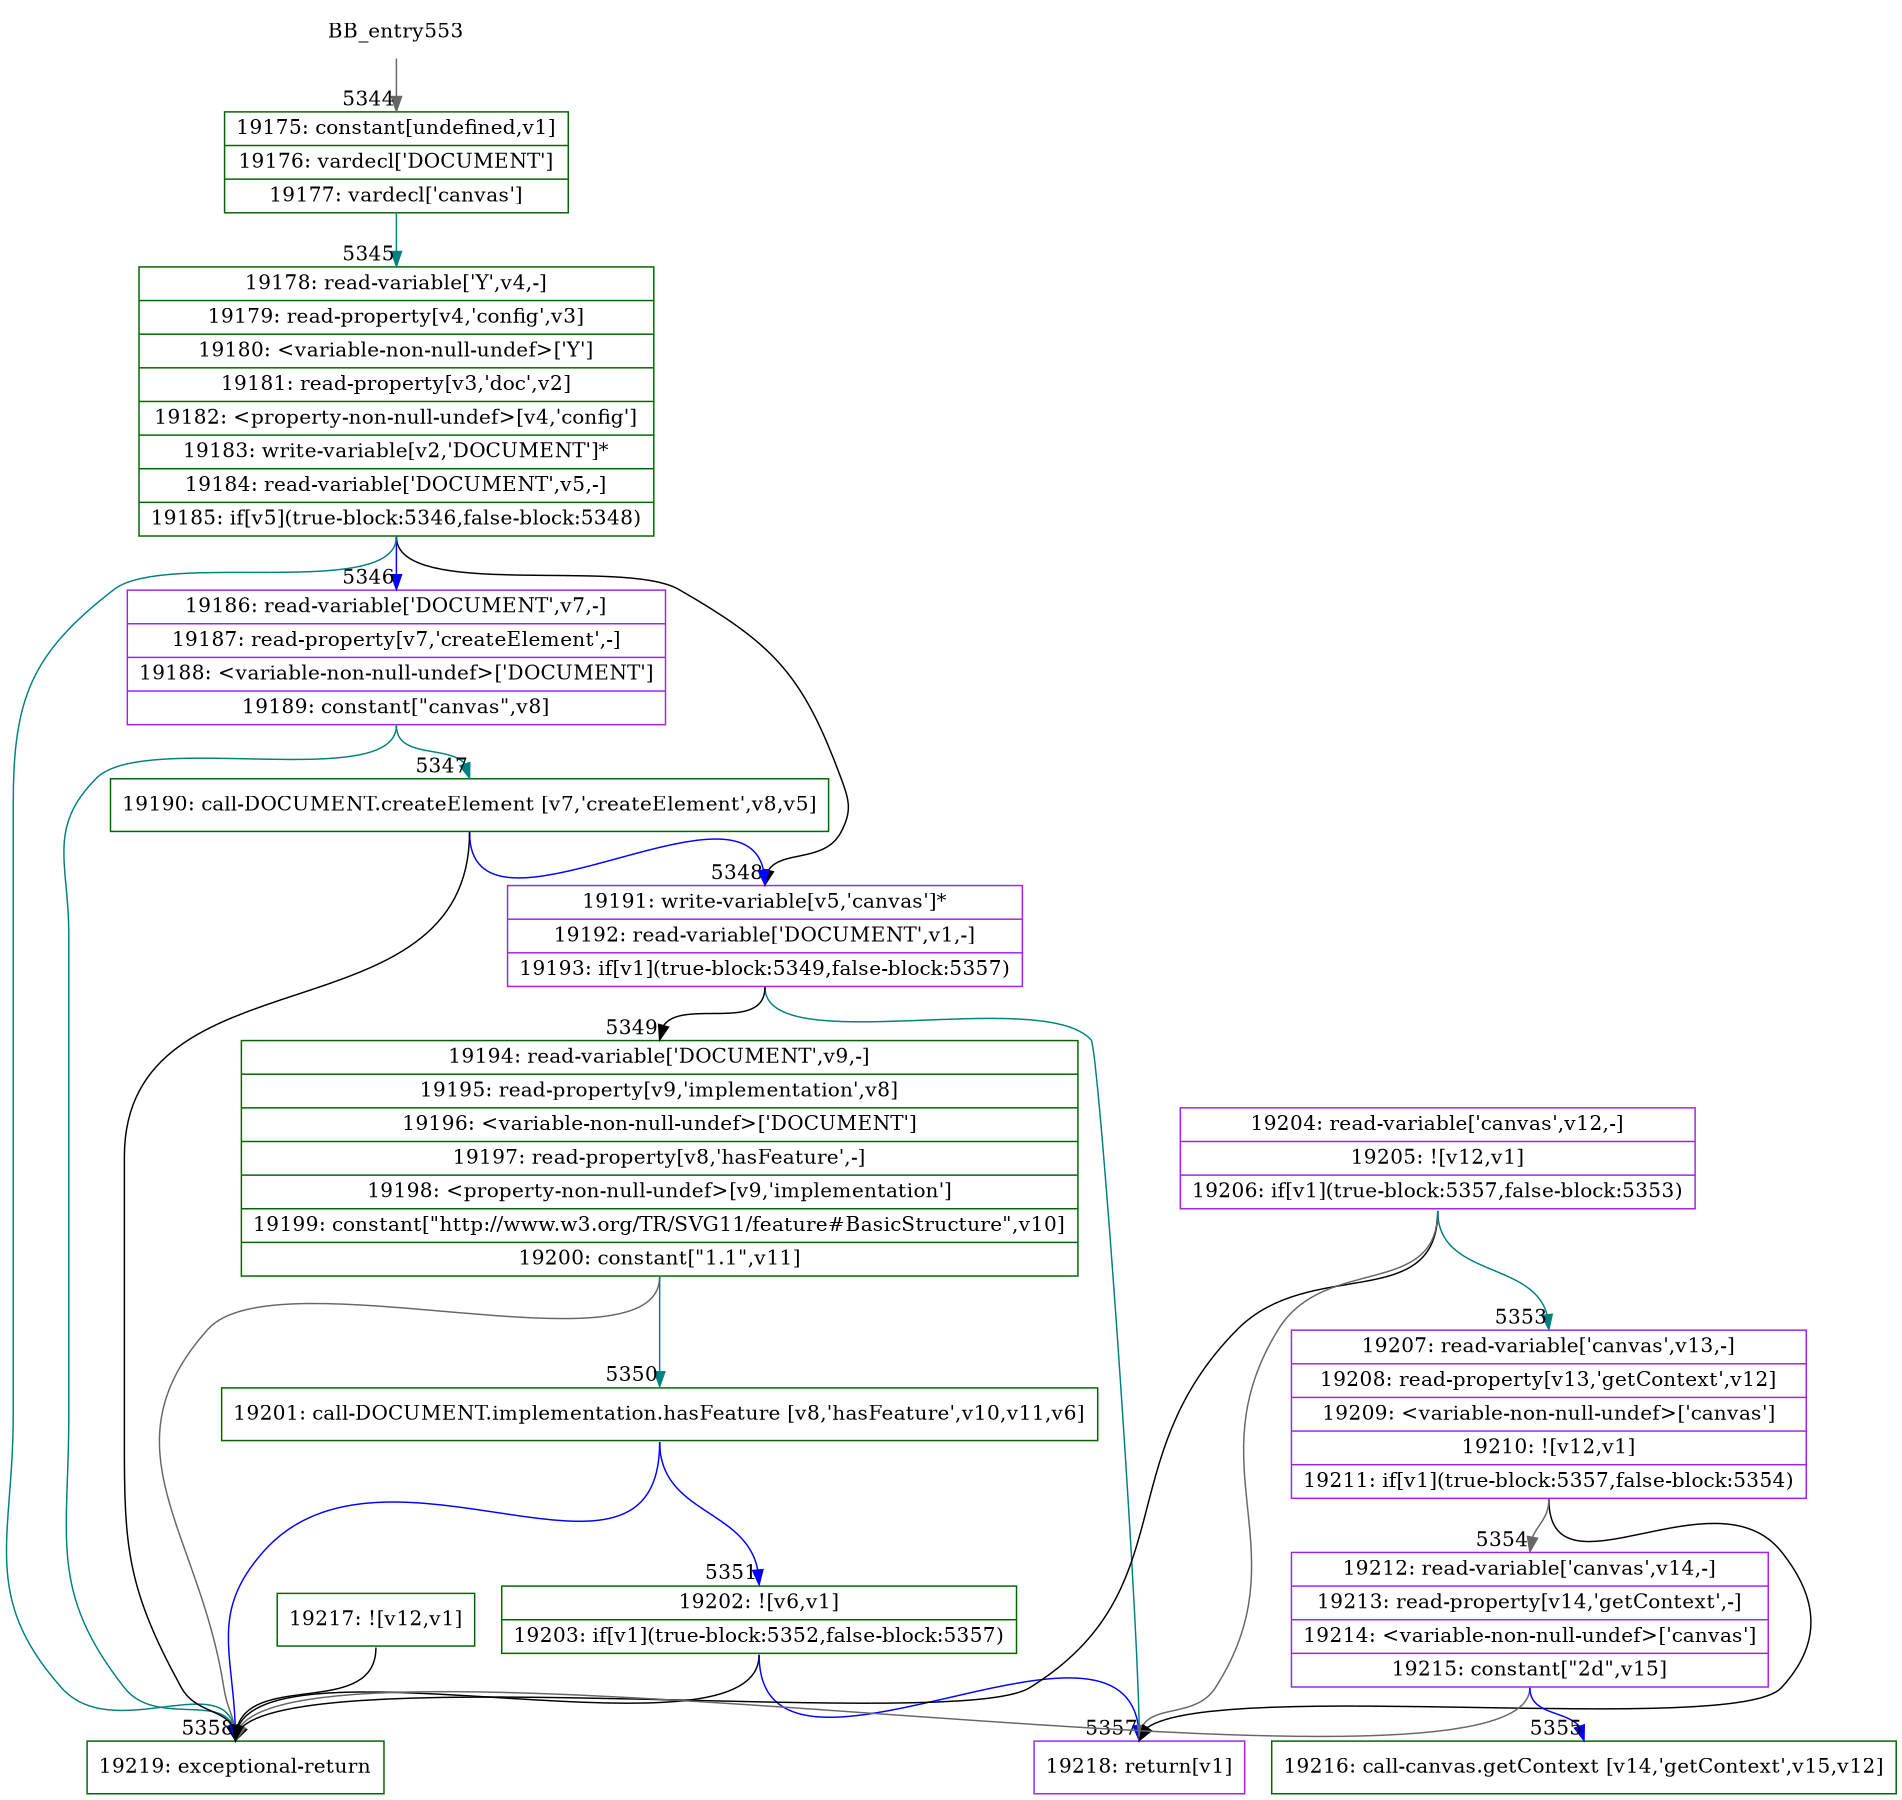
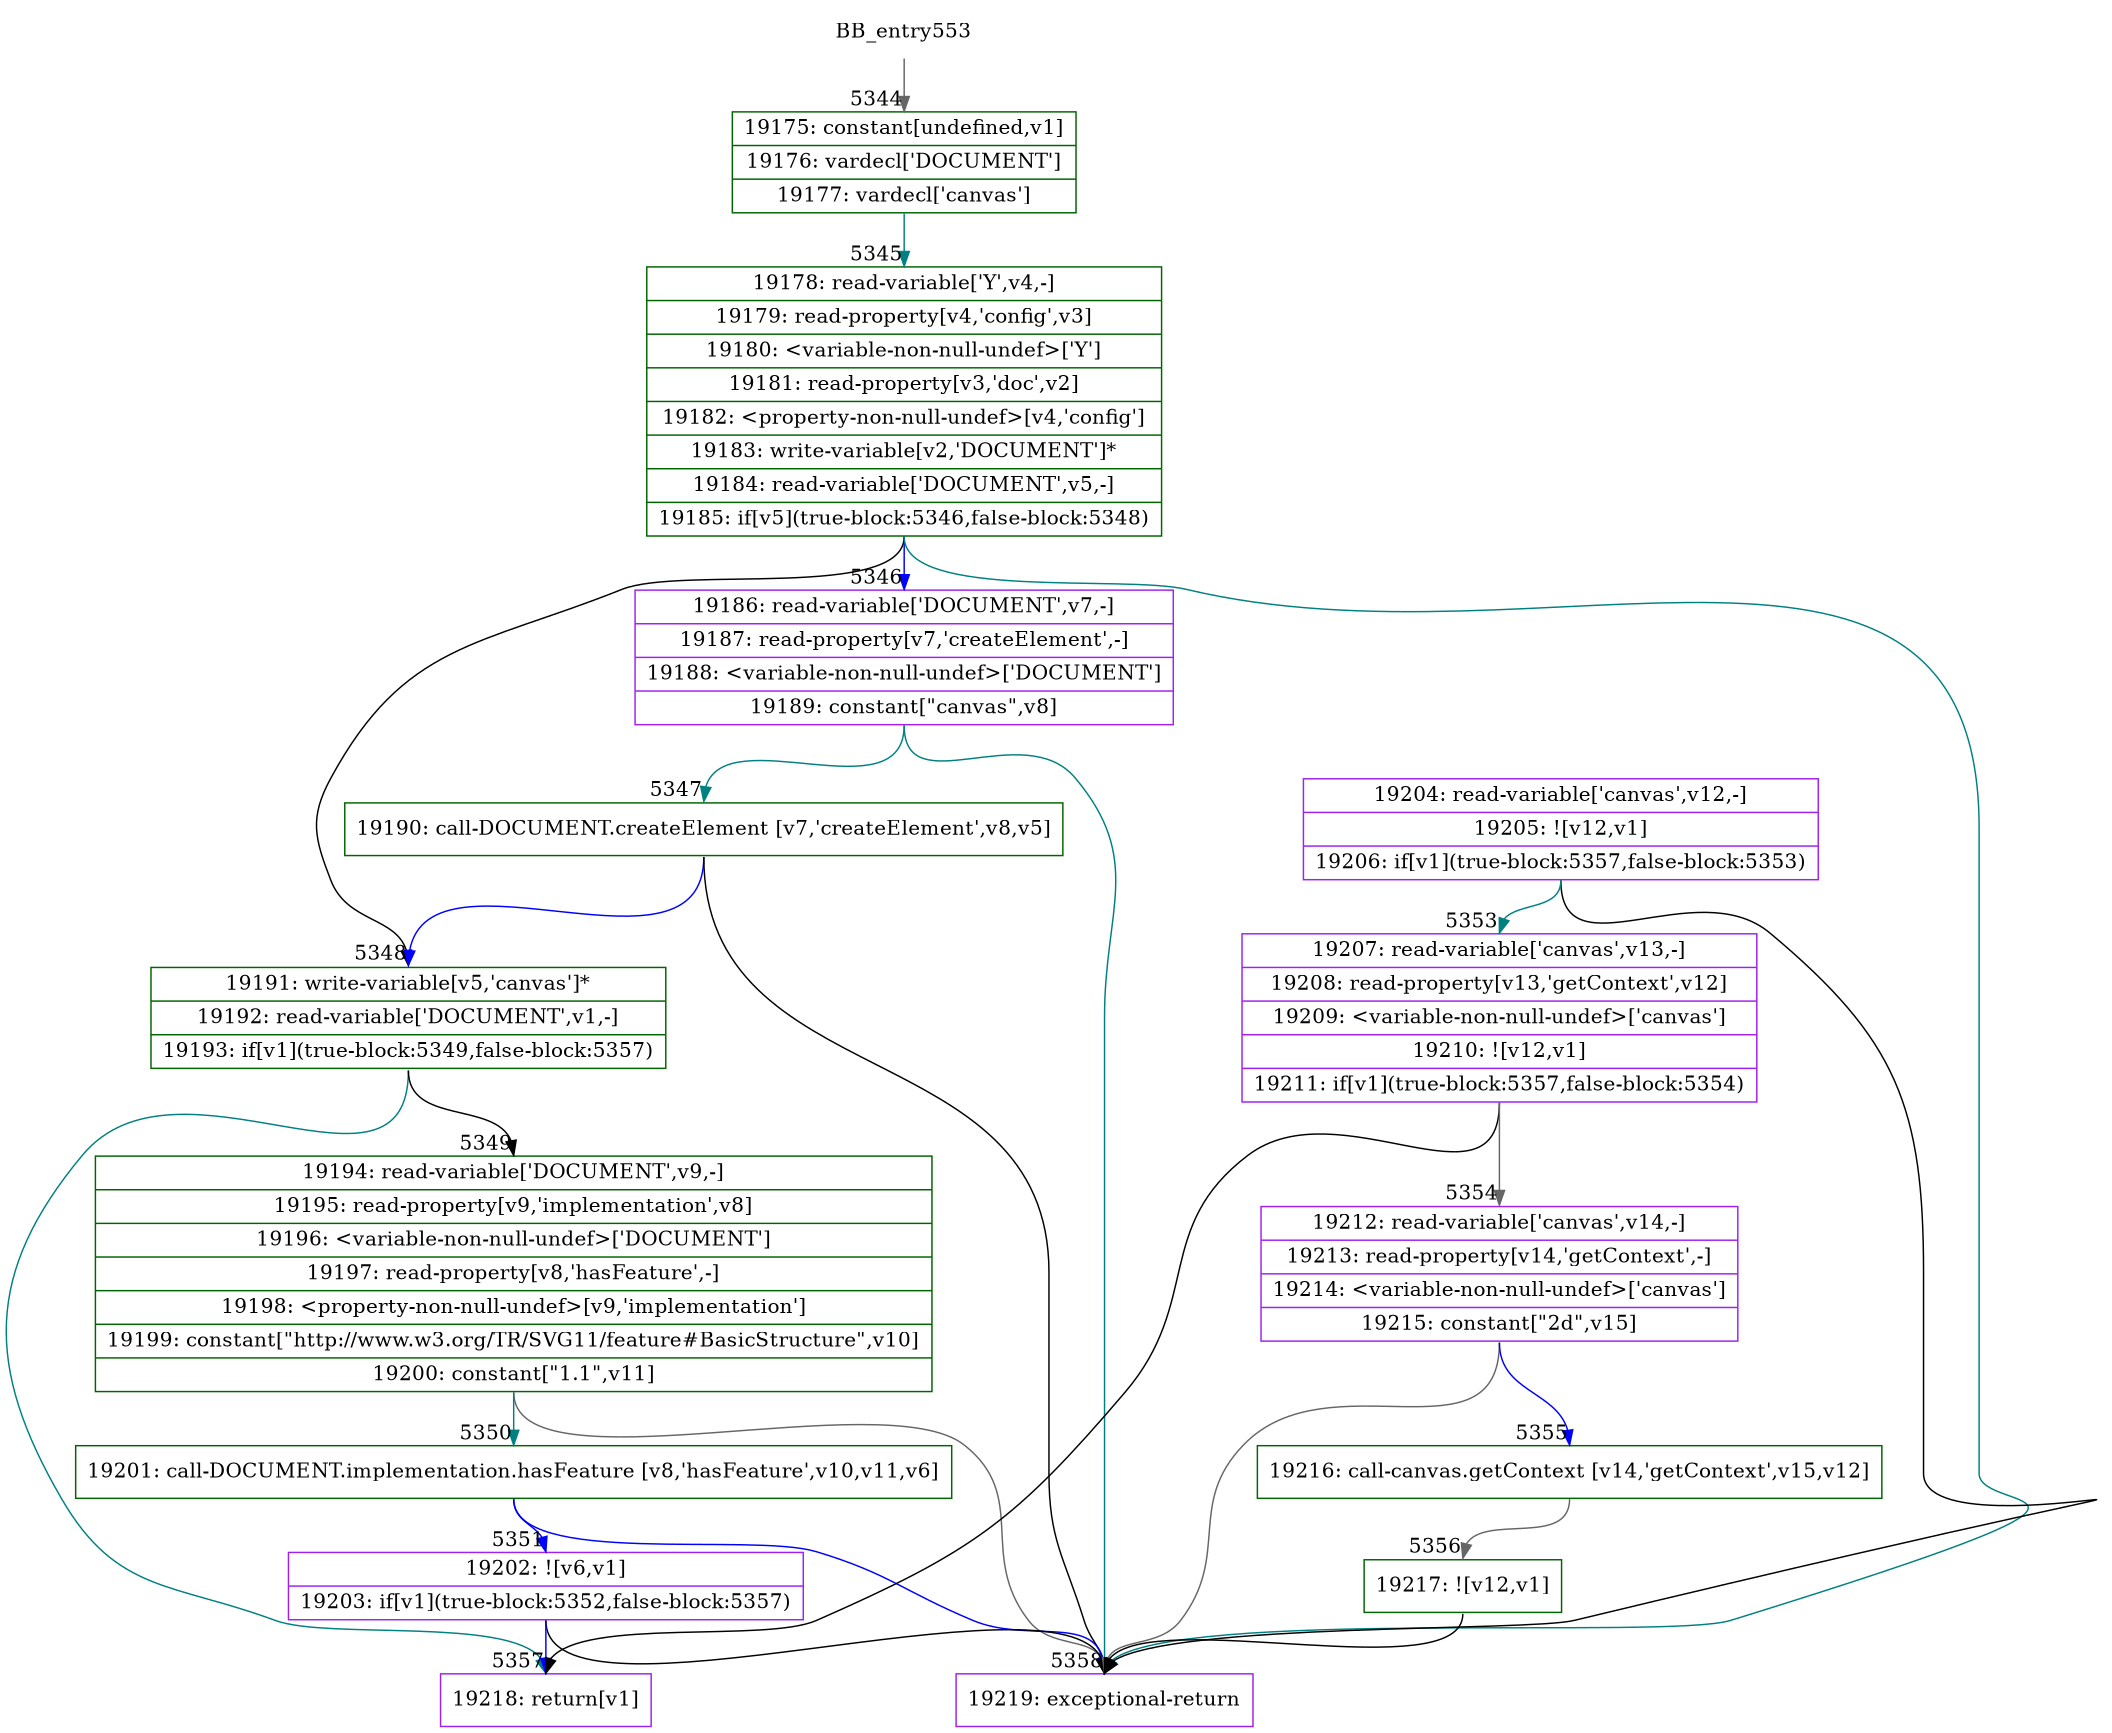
node "19191: write-variable[v5,'canvas']*": color purple -> darkgreen
edge "19204: read-variable['canvas',v12,-]" -> "19218: return[v1]": removed
edge "19216: call-canvas.getContext [v14,'getContext',v15,v12]" -> "19217: ![v12,v1]": added
node "19202: ![v6,v1]": color darkgreen -> purple
node "19219: exceptional-return": color darkgreen -> purple
